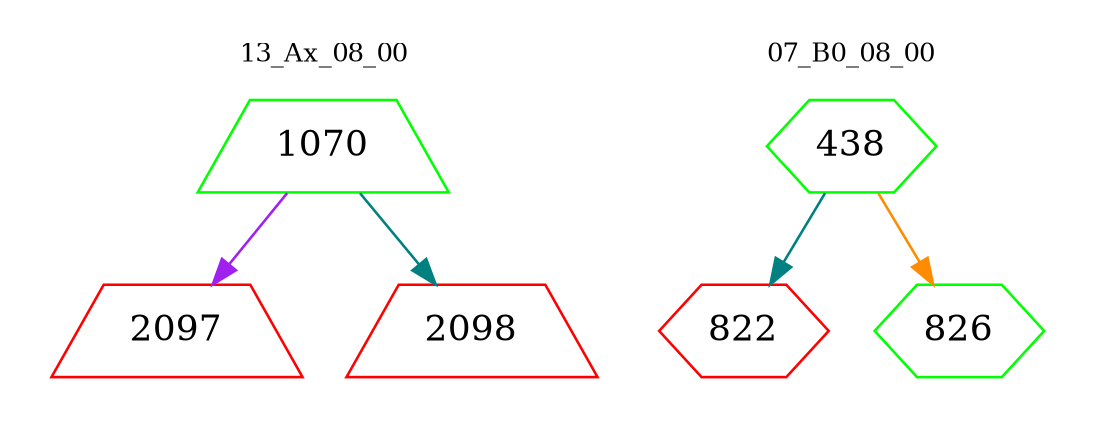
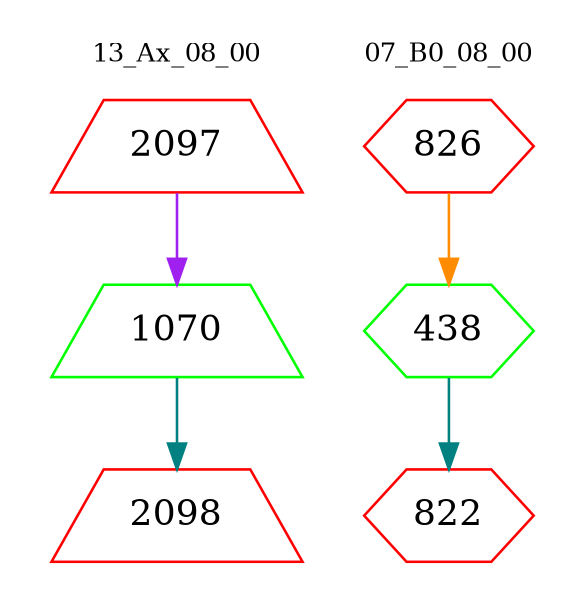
edge "438" -> "826": reversed
edge "1070" -> "2097": reversed
node "826": color green -> red
